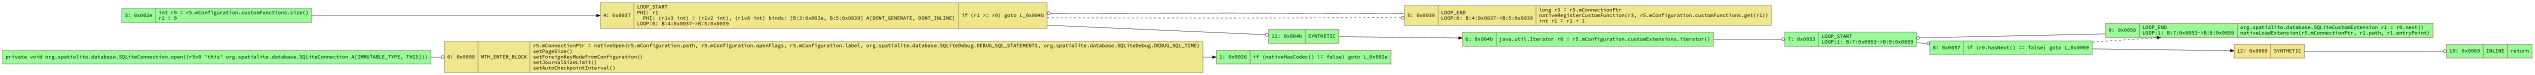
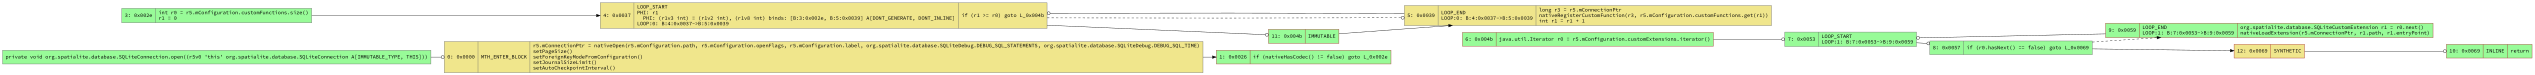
node "11: 0x004b": text "SYNTHETIC" -> "IMMUTABLE"
edge "11: 0x004b" -> "6: 0x004b": now "11: 0x004b" -> "5: 0x0039"
